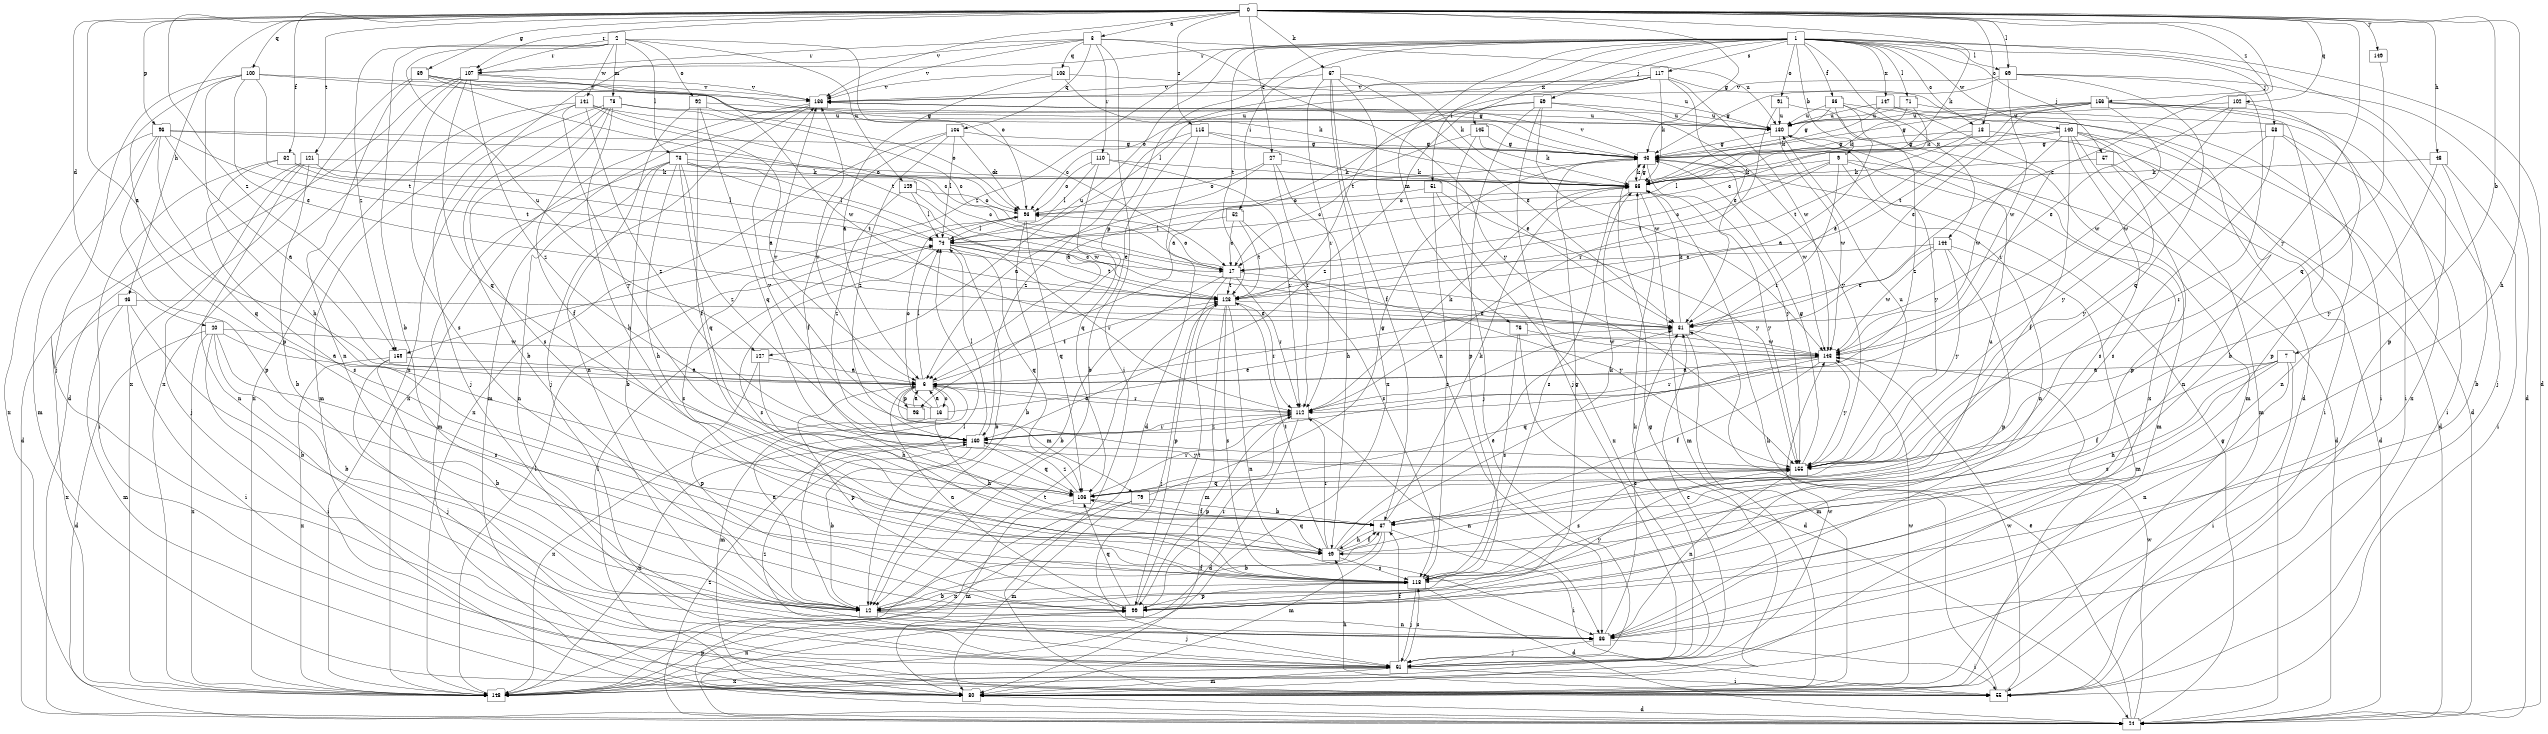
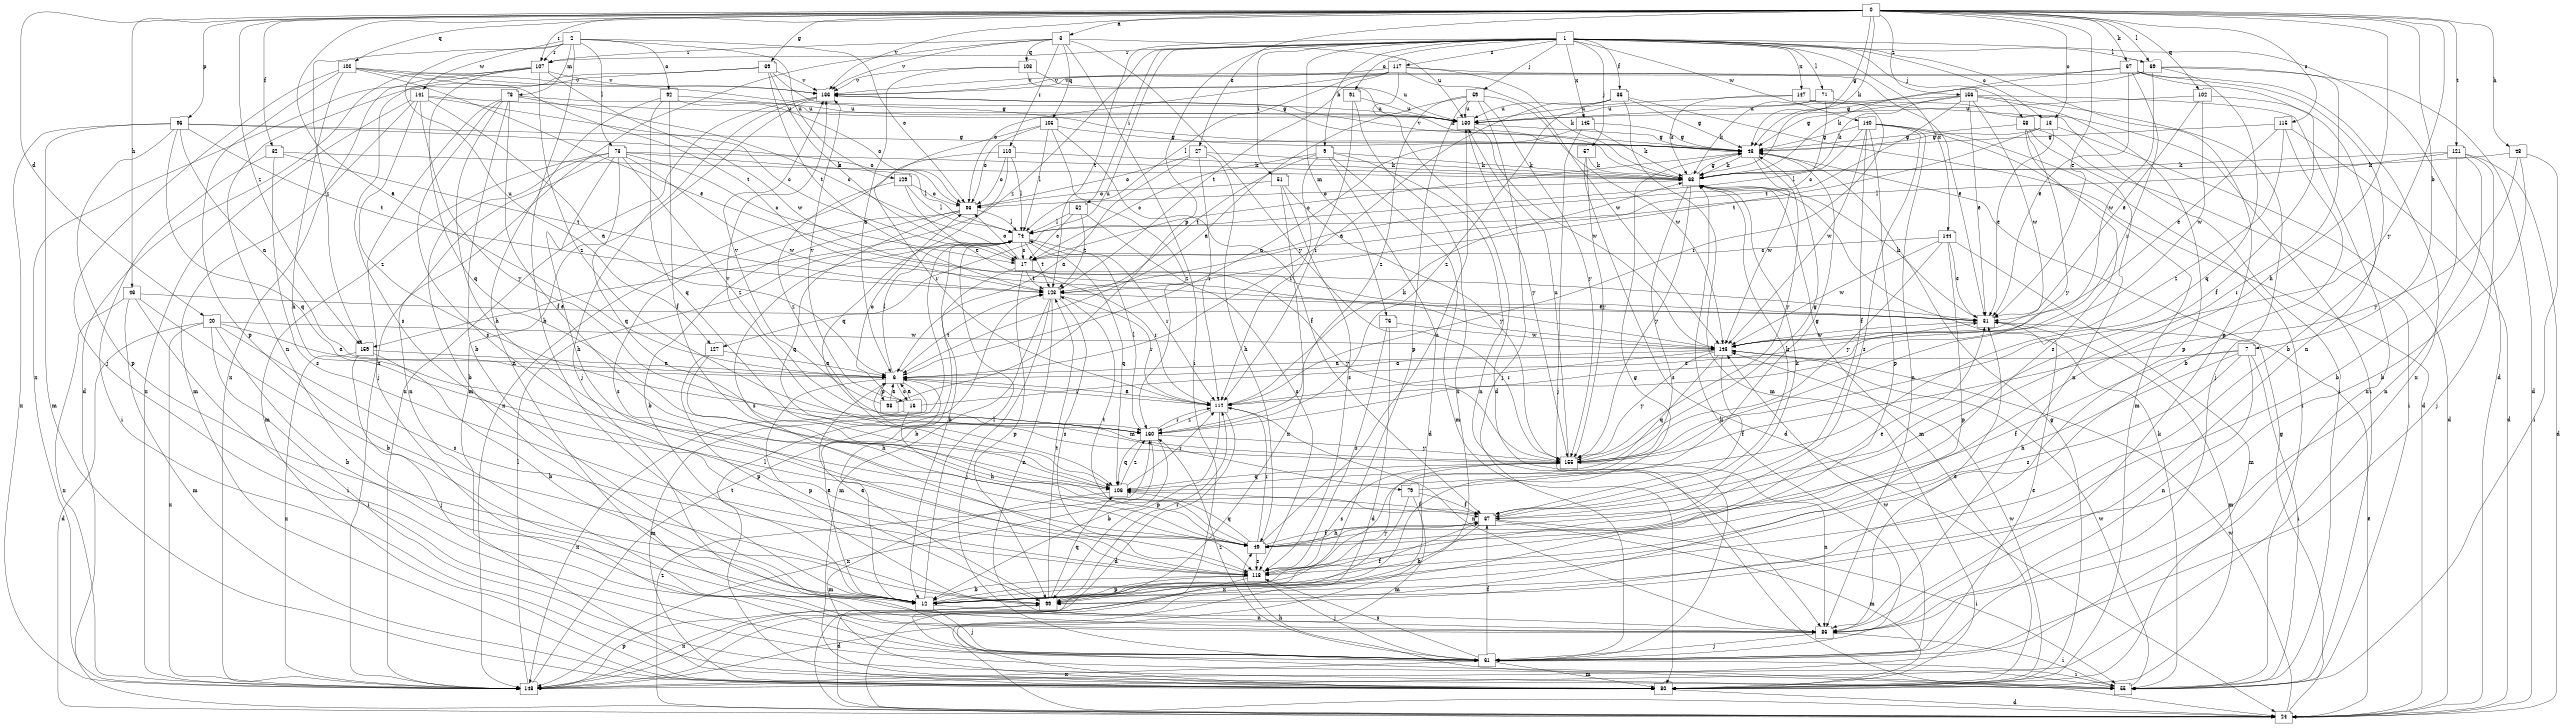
node "149": removed
edge "79" -> "37": label "b" -> "f"
